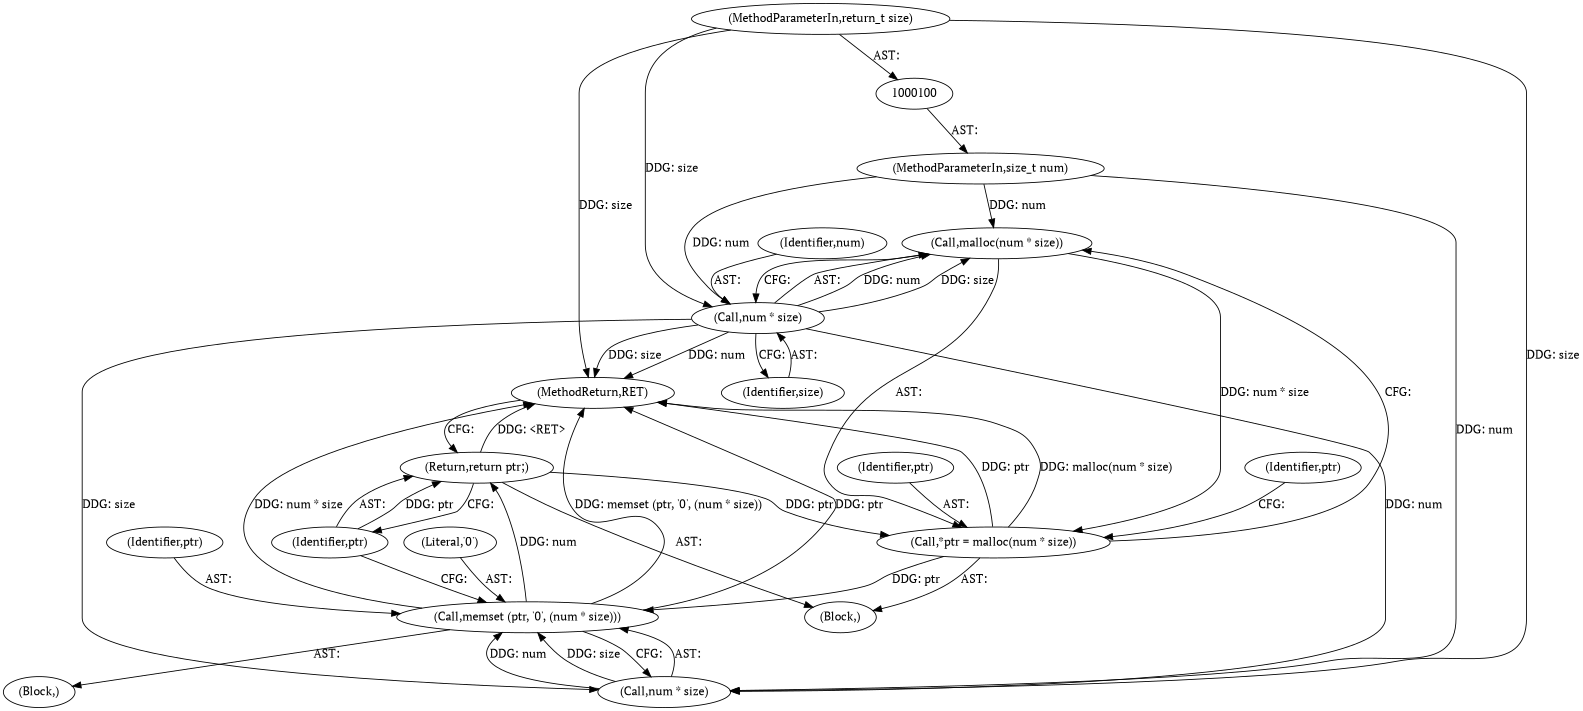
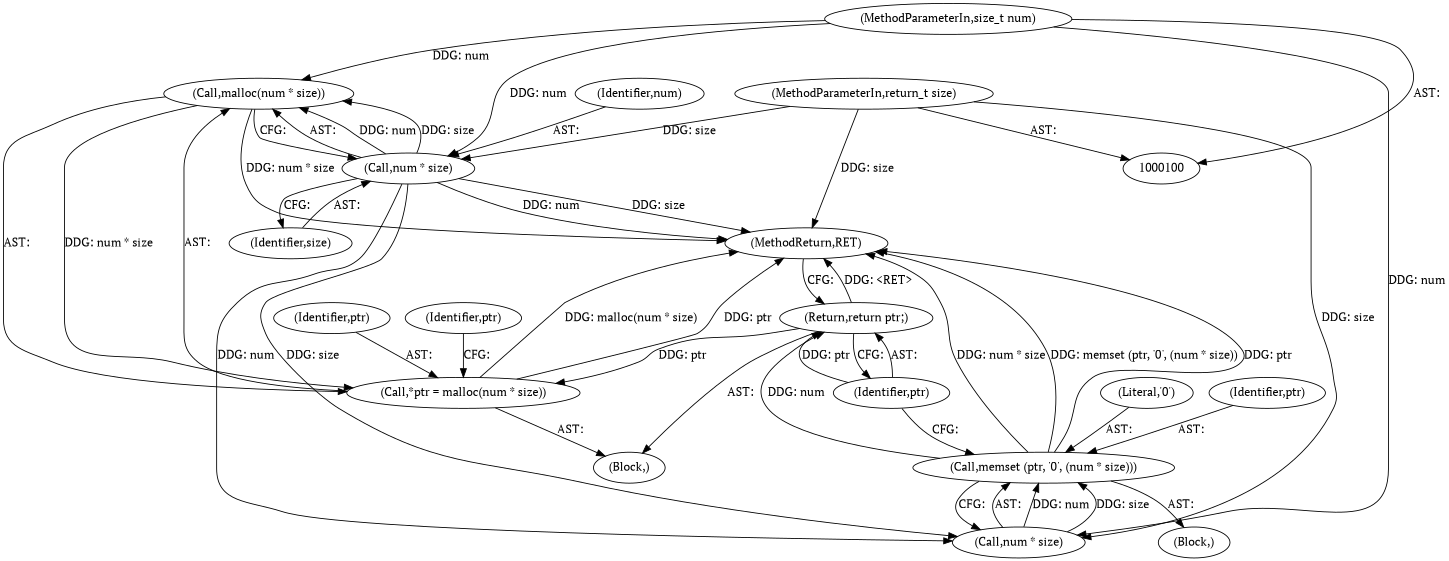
edge "1000100" -> "(MethodParameterIn,size_t num)": reversed
edge "(Call,malloc(num * size))" -> "(MethodReturn,RET)": added, label "DDG: num * size"
edge "(Call,*ptr = malloc(num * size))" -> "(Call,malloc(num * size))": label "CFG: " -> "AST: "
edge "(Call,*ptr = malloc(num * size))" -> "(Call,memset (ptr, '0', (num * size)))": removed, label "DDG: ptr"
